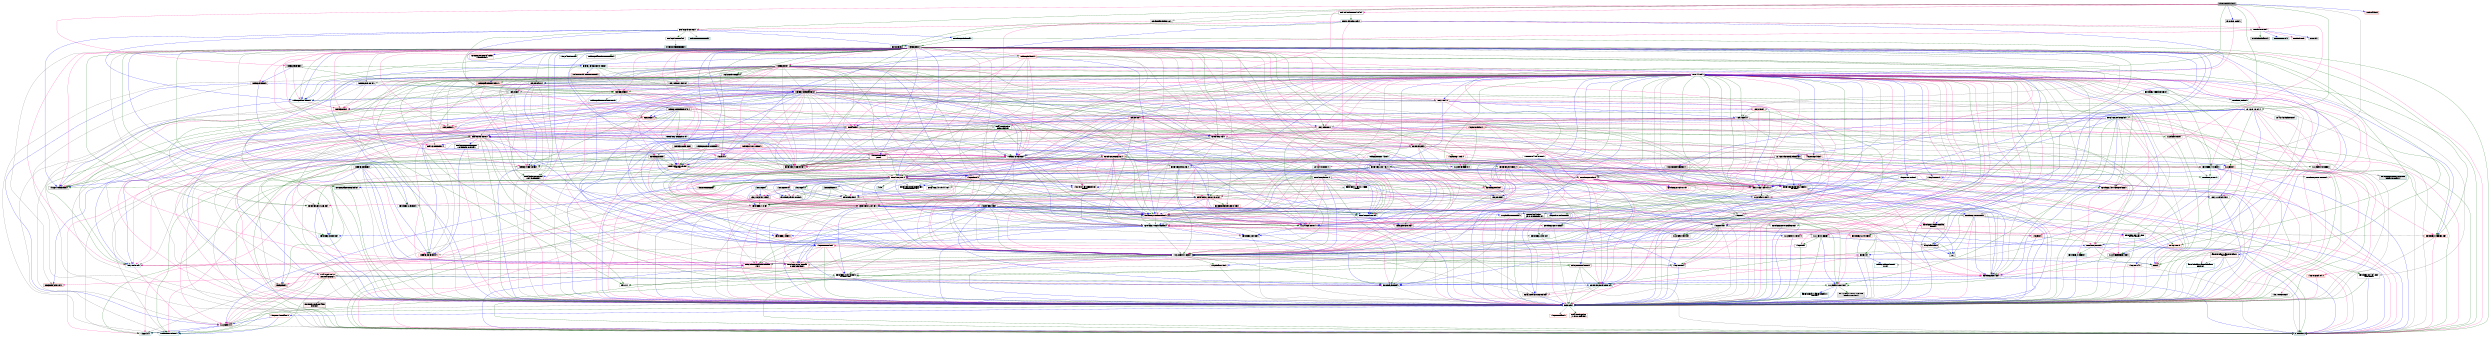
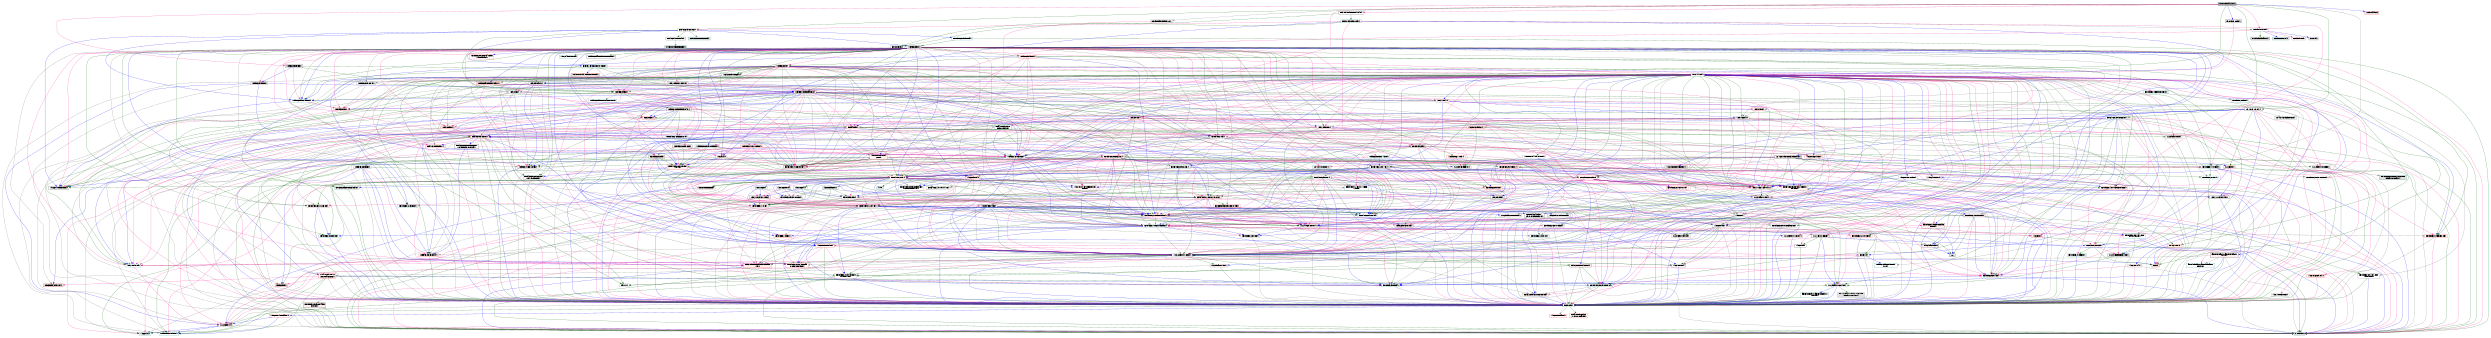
edge "Templates/Tuple.h" -> "Templates/Requires.h": color blue -> deeppink
